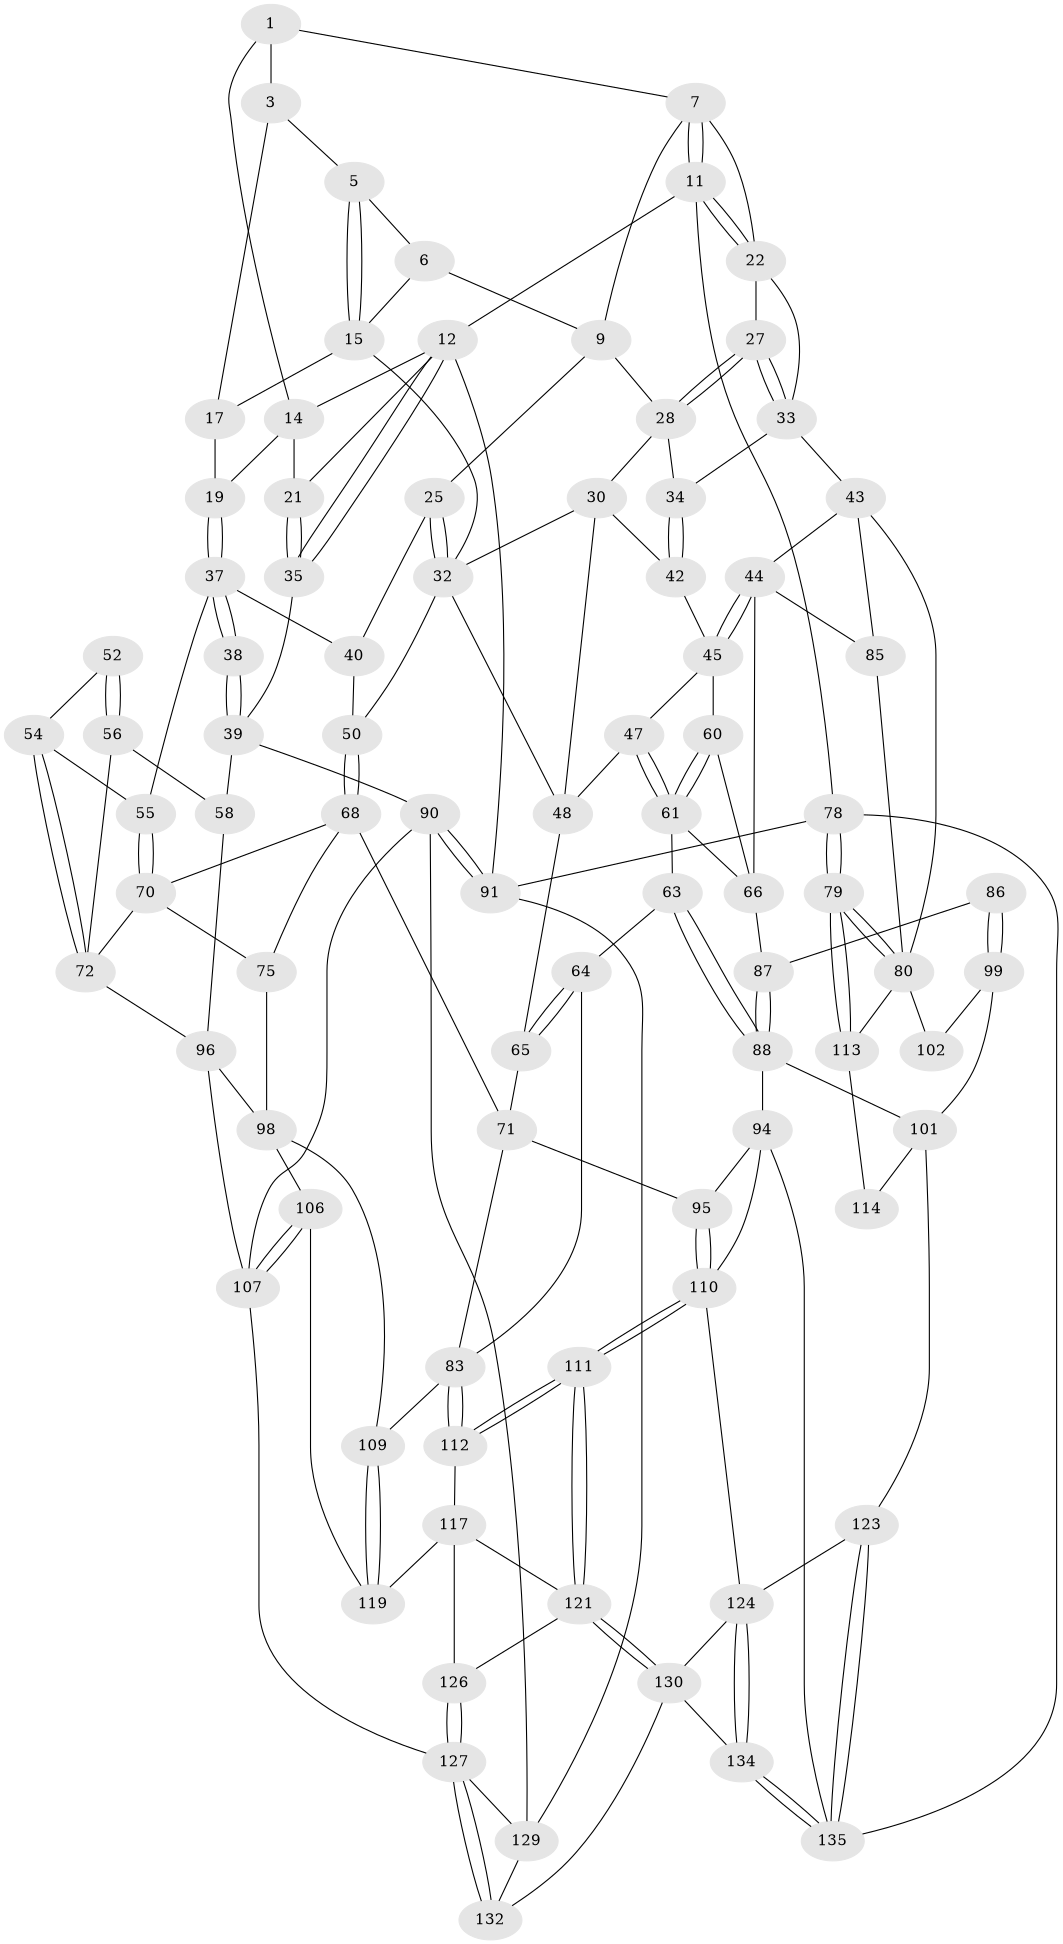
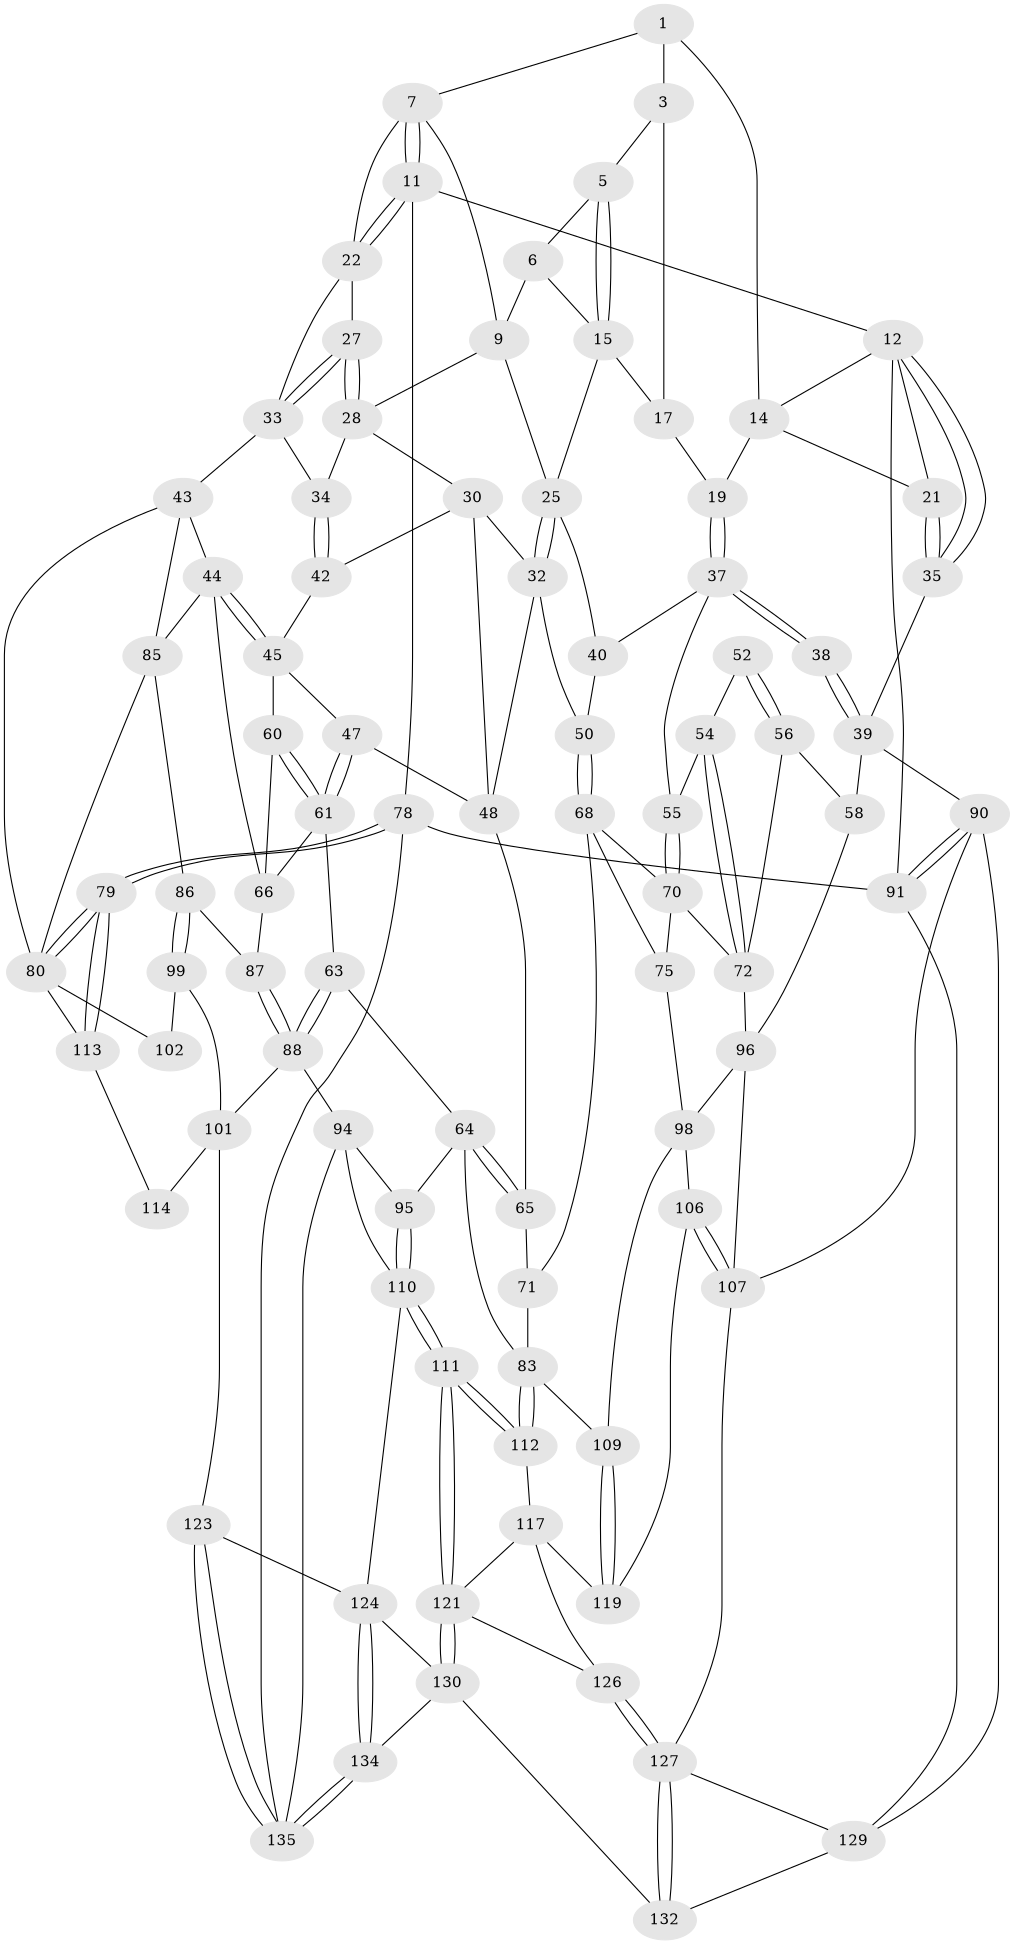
edge "15" -- "32": now "15" -- "25"
edge "85" -- "86": added
edge "71" -- "95": now "64" -- "95"
